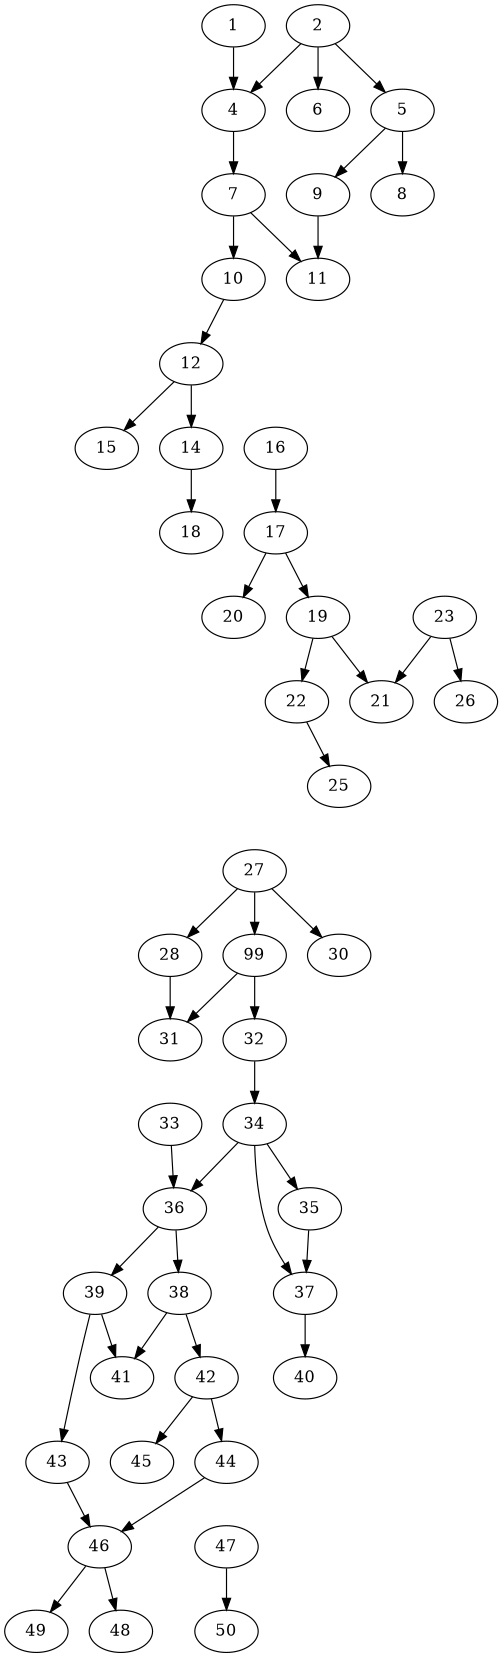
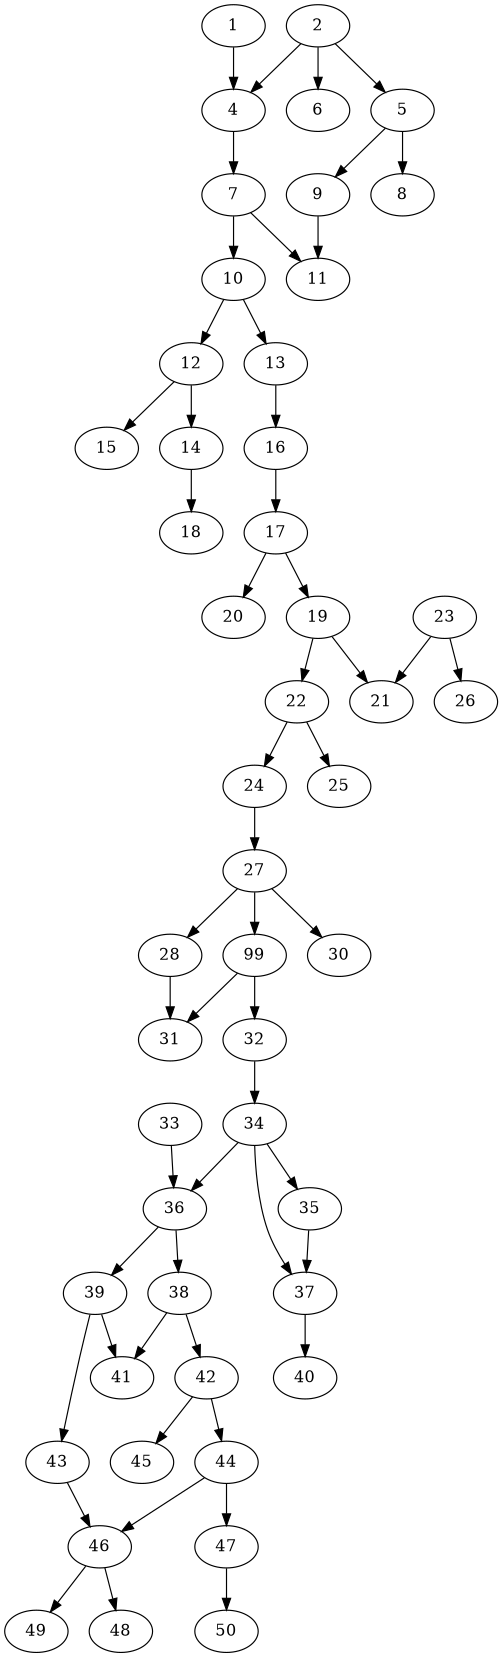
node "13": added
node "24": added
edge "44" -> "47": added
